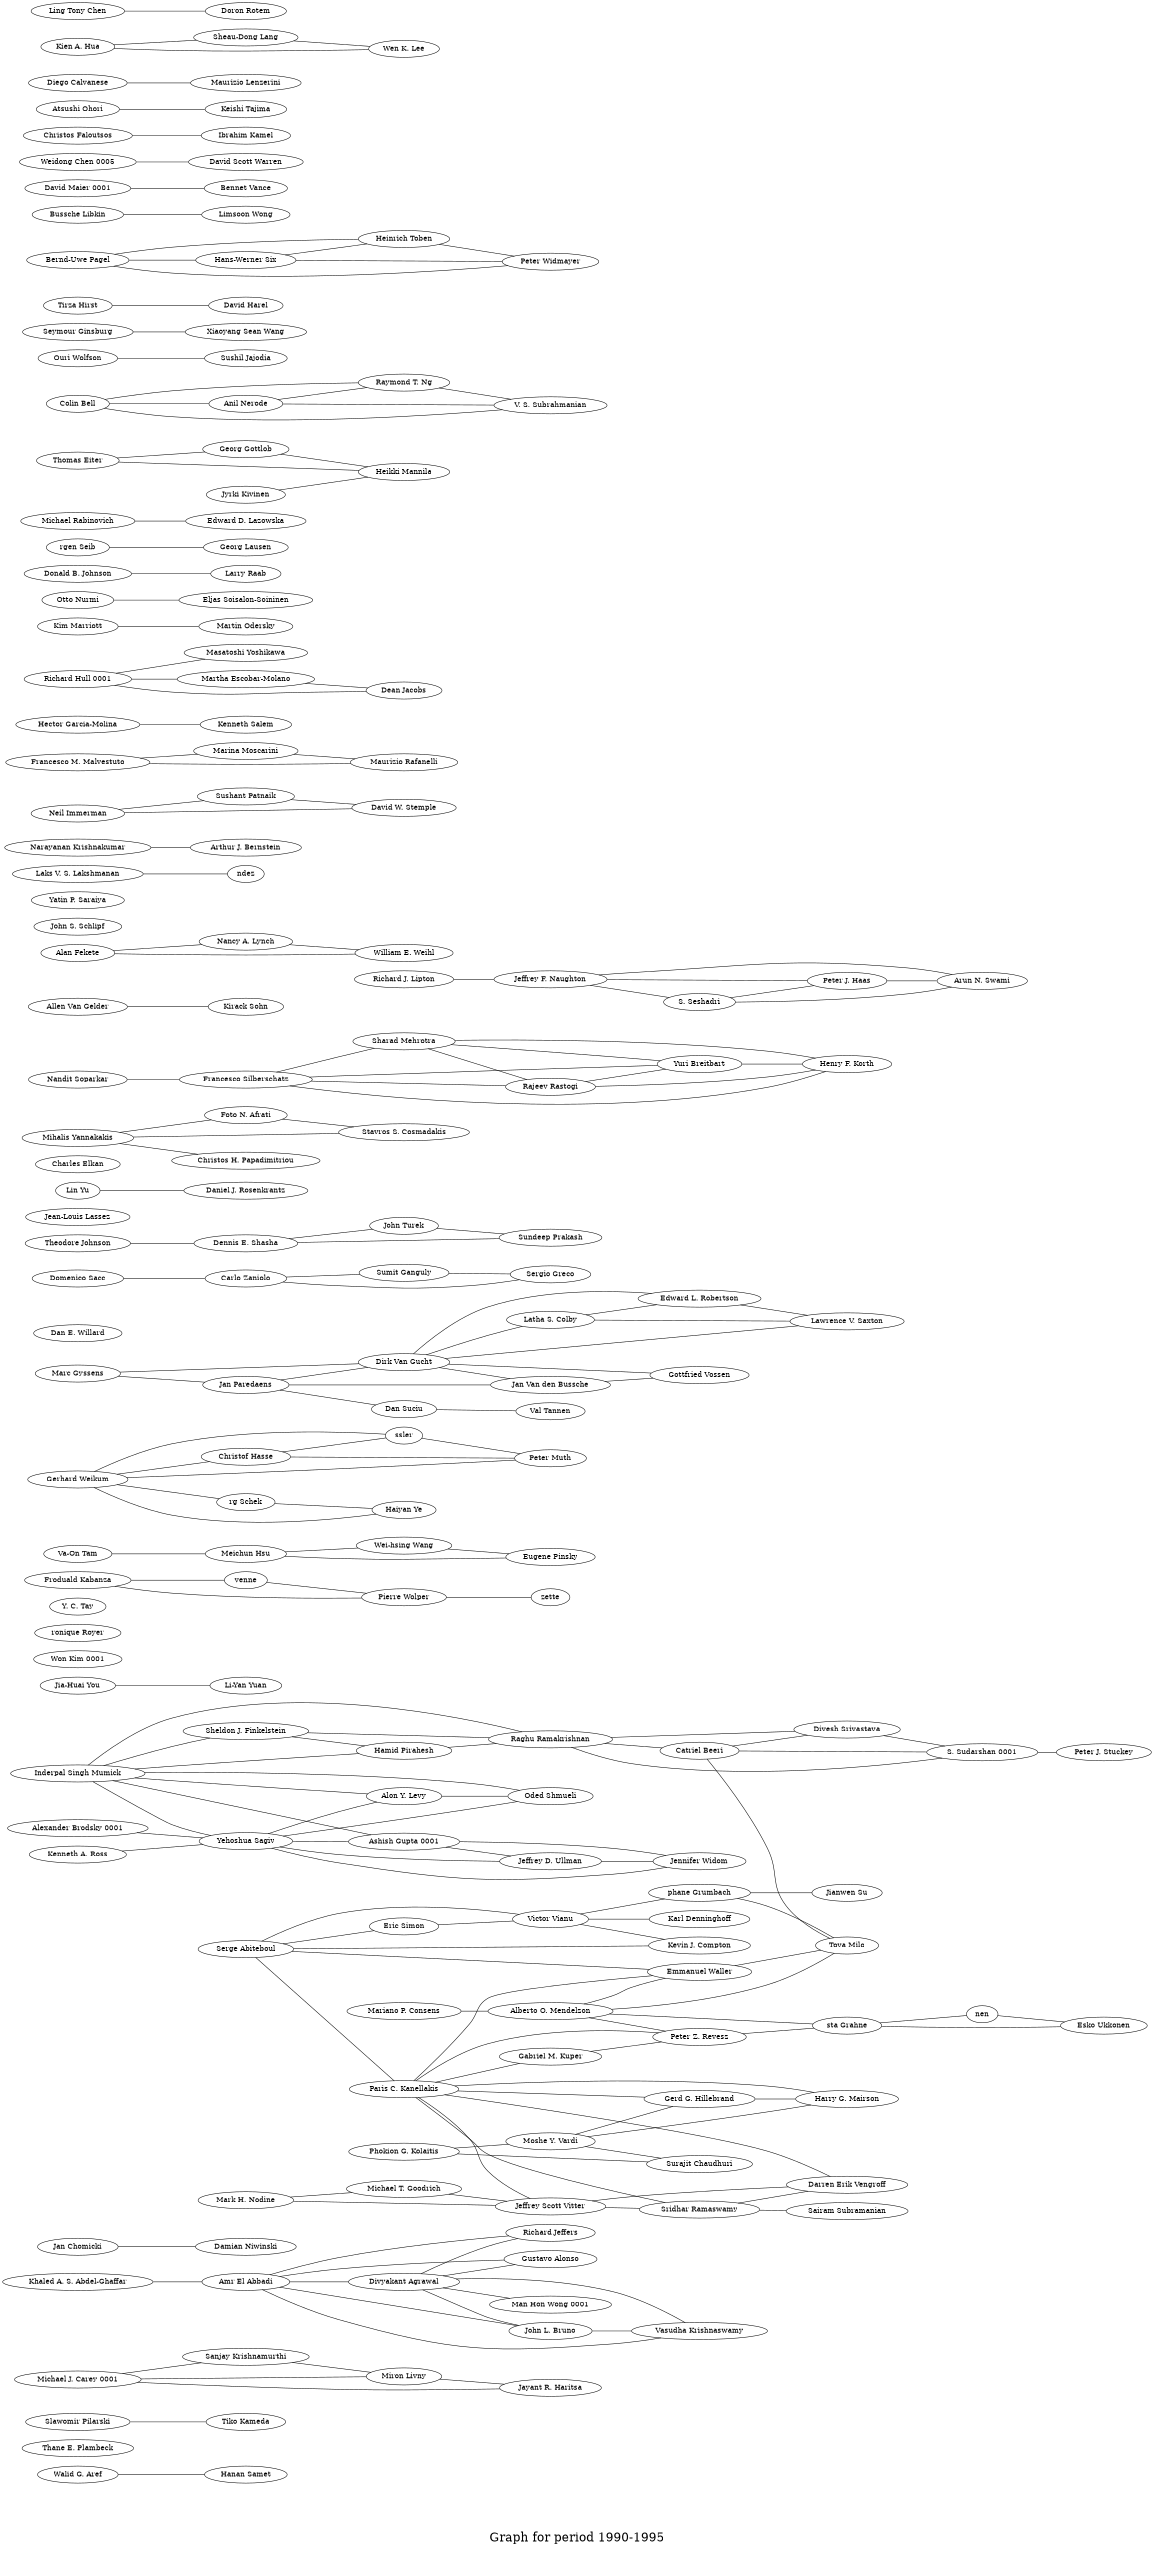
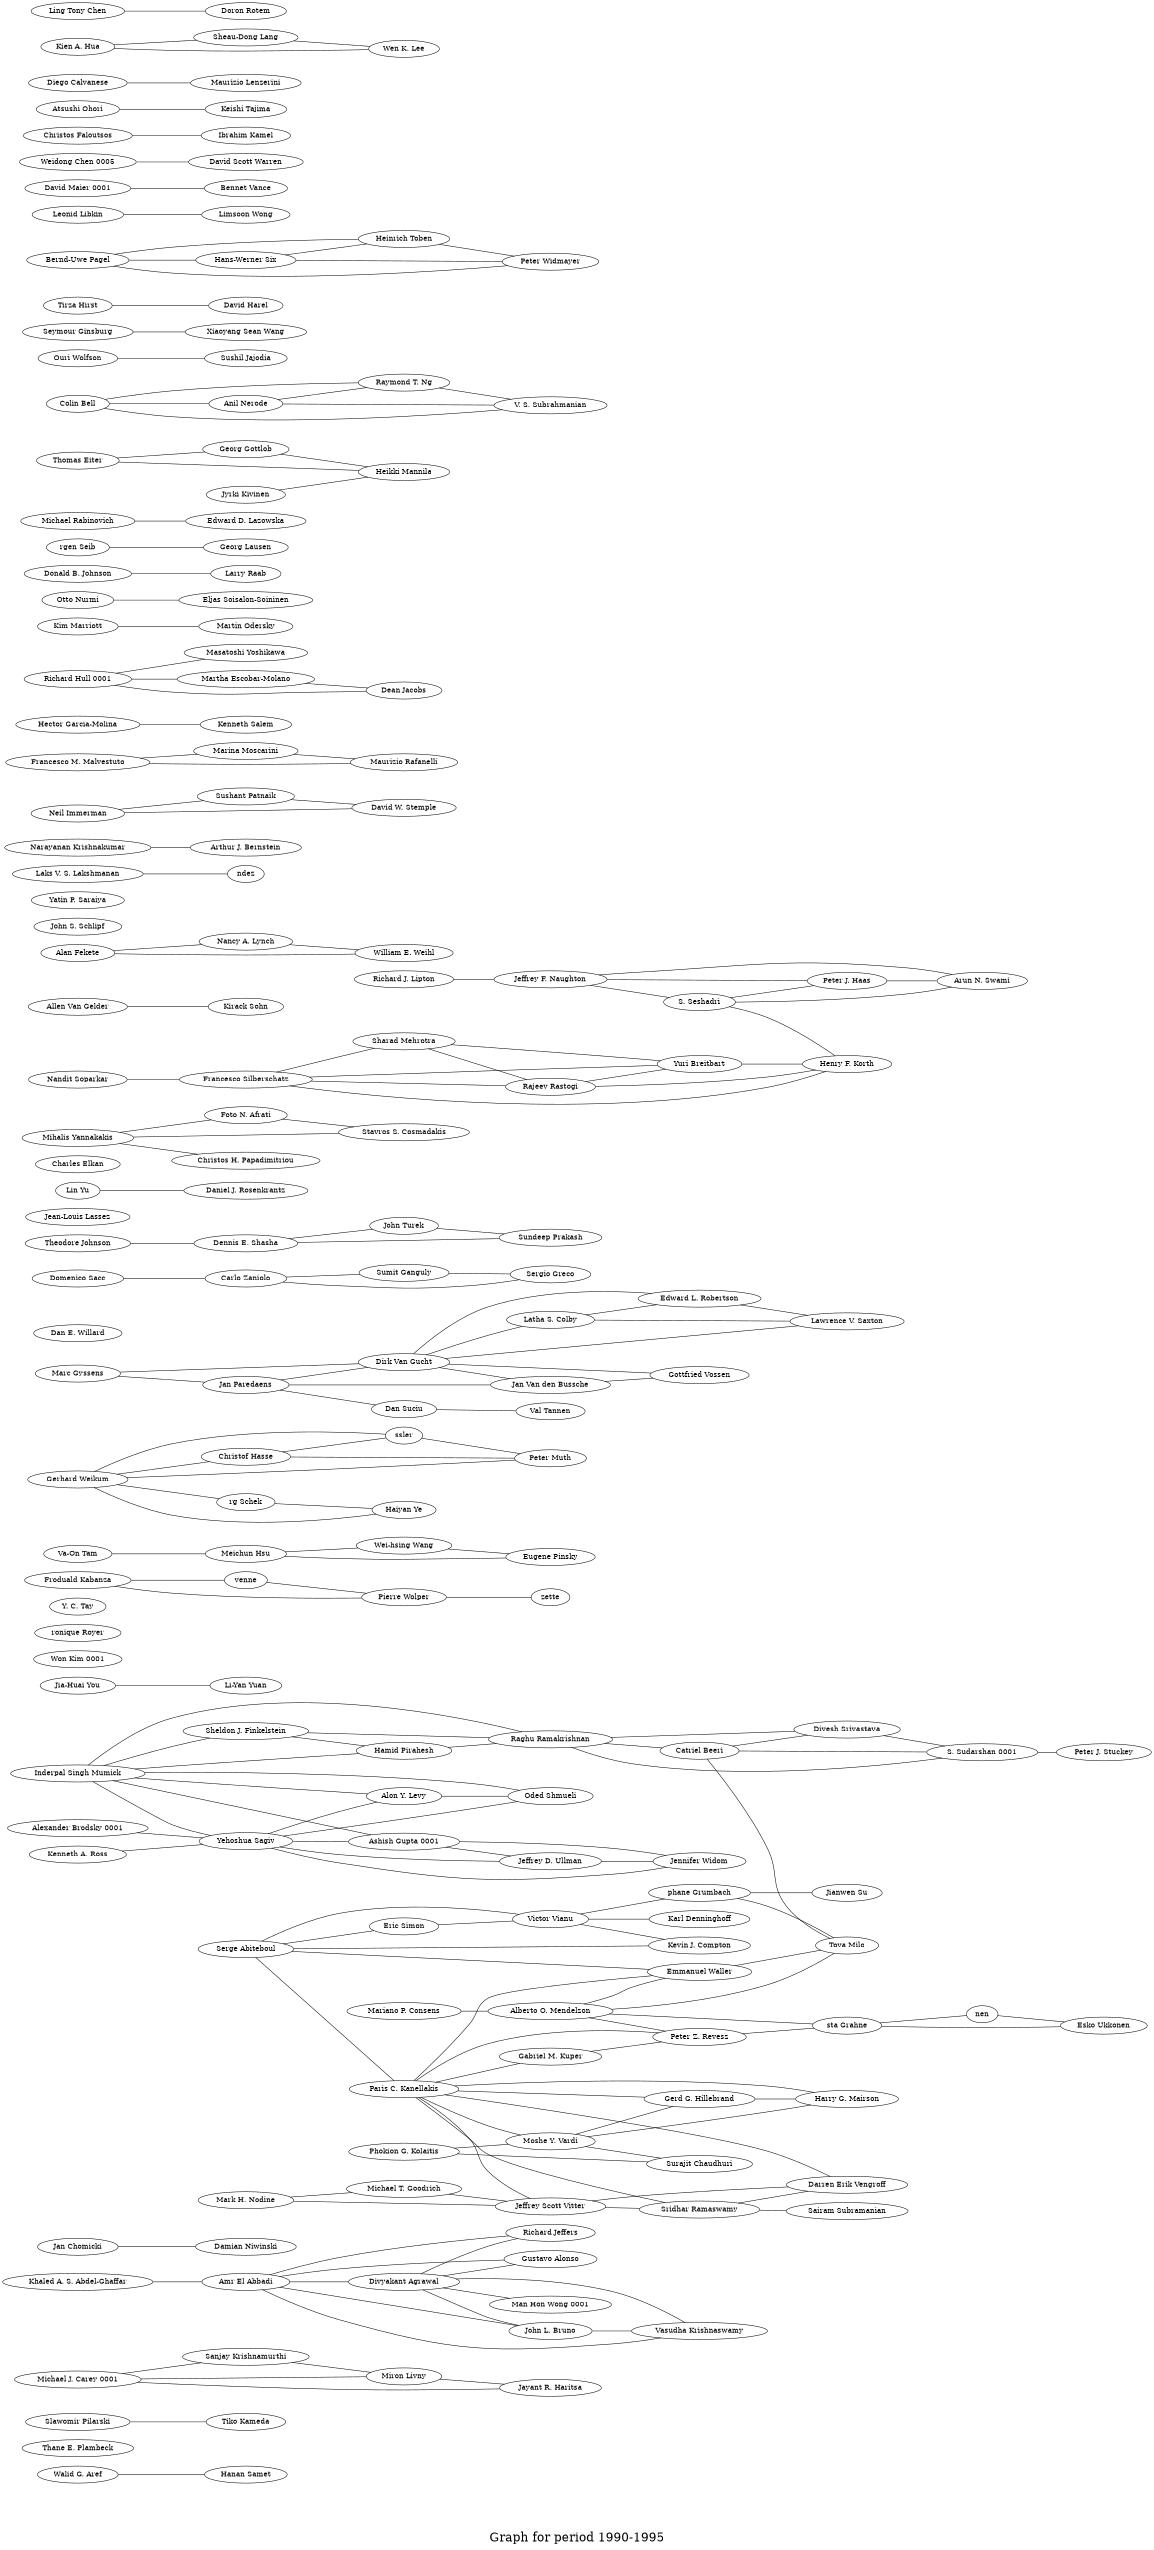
node "Bussche Libkin": label "Bussche Libkin" -> "Leonid Libkin"
edge "Sharad Mehrotra" -- "Henry F. Korth": now "S. Seshadri" -- "Henry F. Korth"
edge "Paris C. Kanellakis" -- "Moshe Y. Vardi": added
